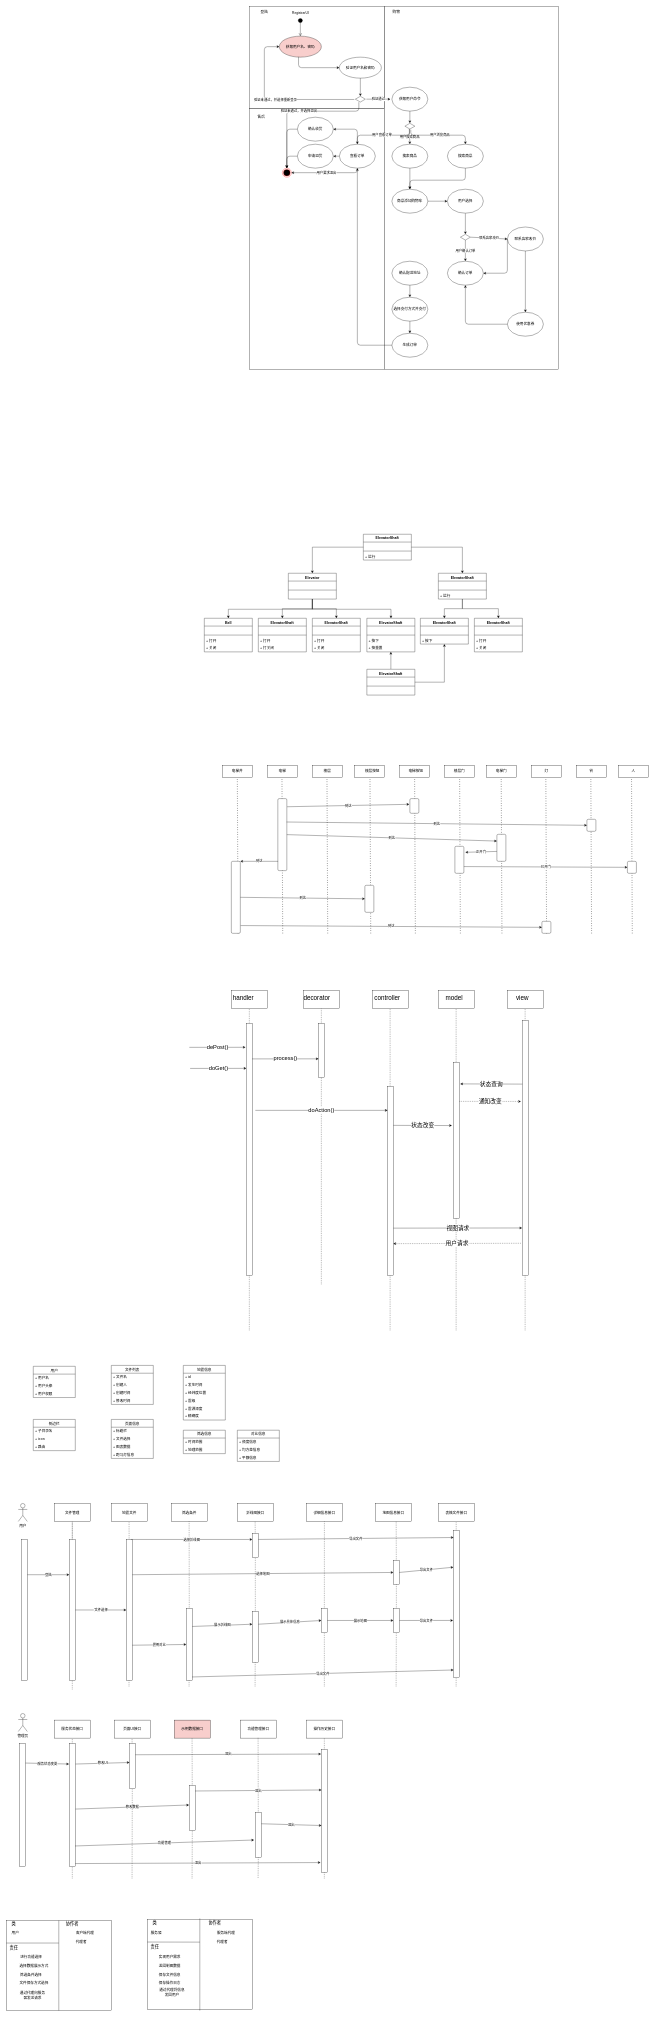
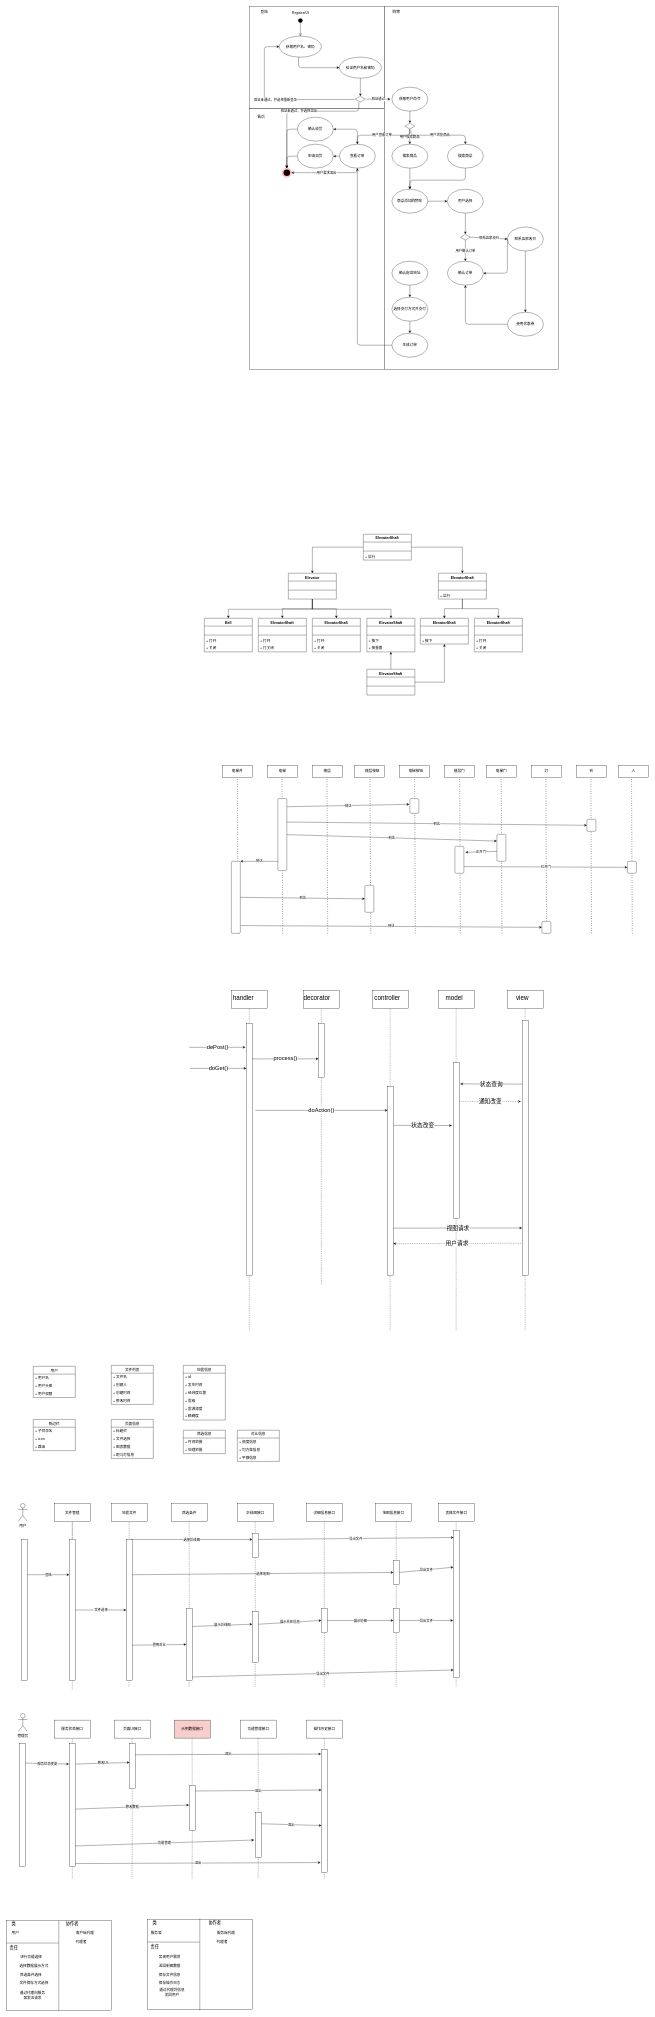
node "获取用户名、密码": fillcolor #f8cecc -> #ffffff
